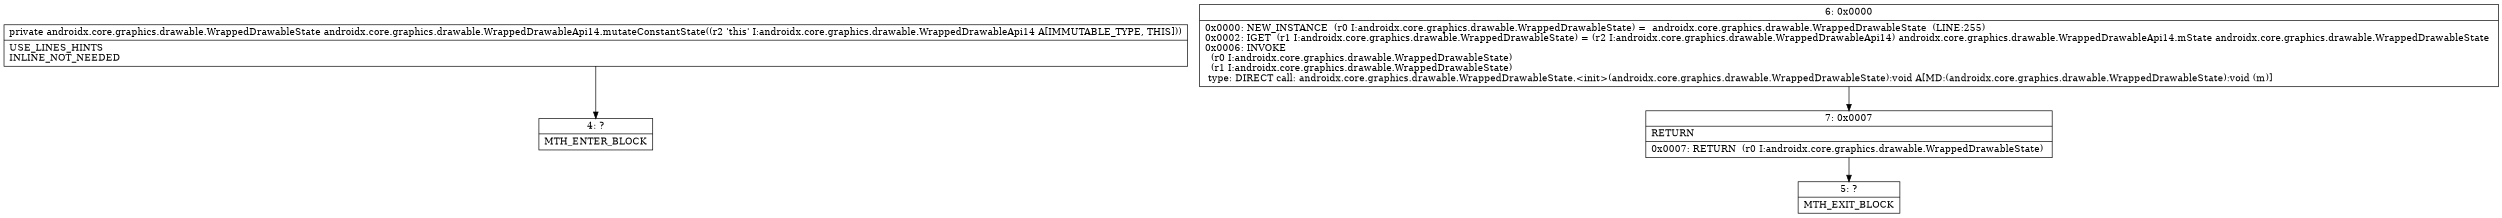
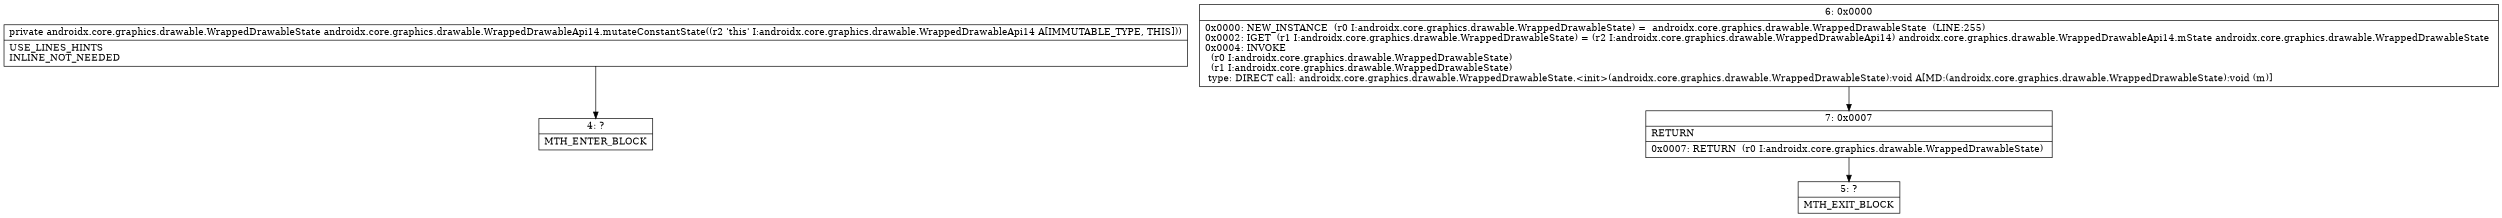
node "6: 0x0000": text "0x0006: INVOKE" -> "0x0004: INVOKE"
